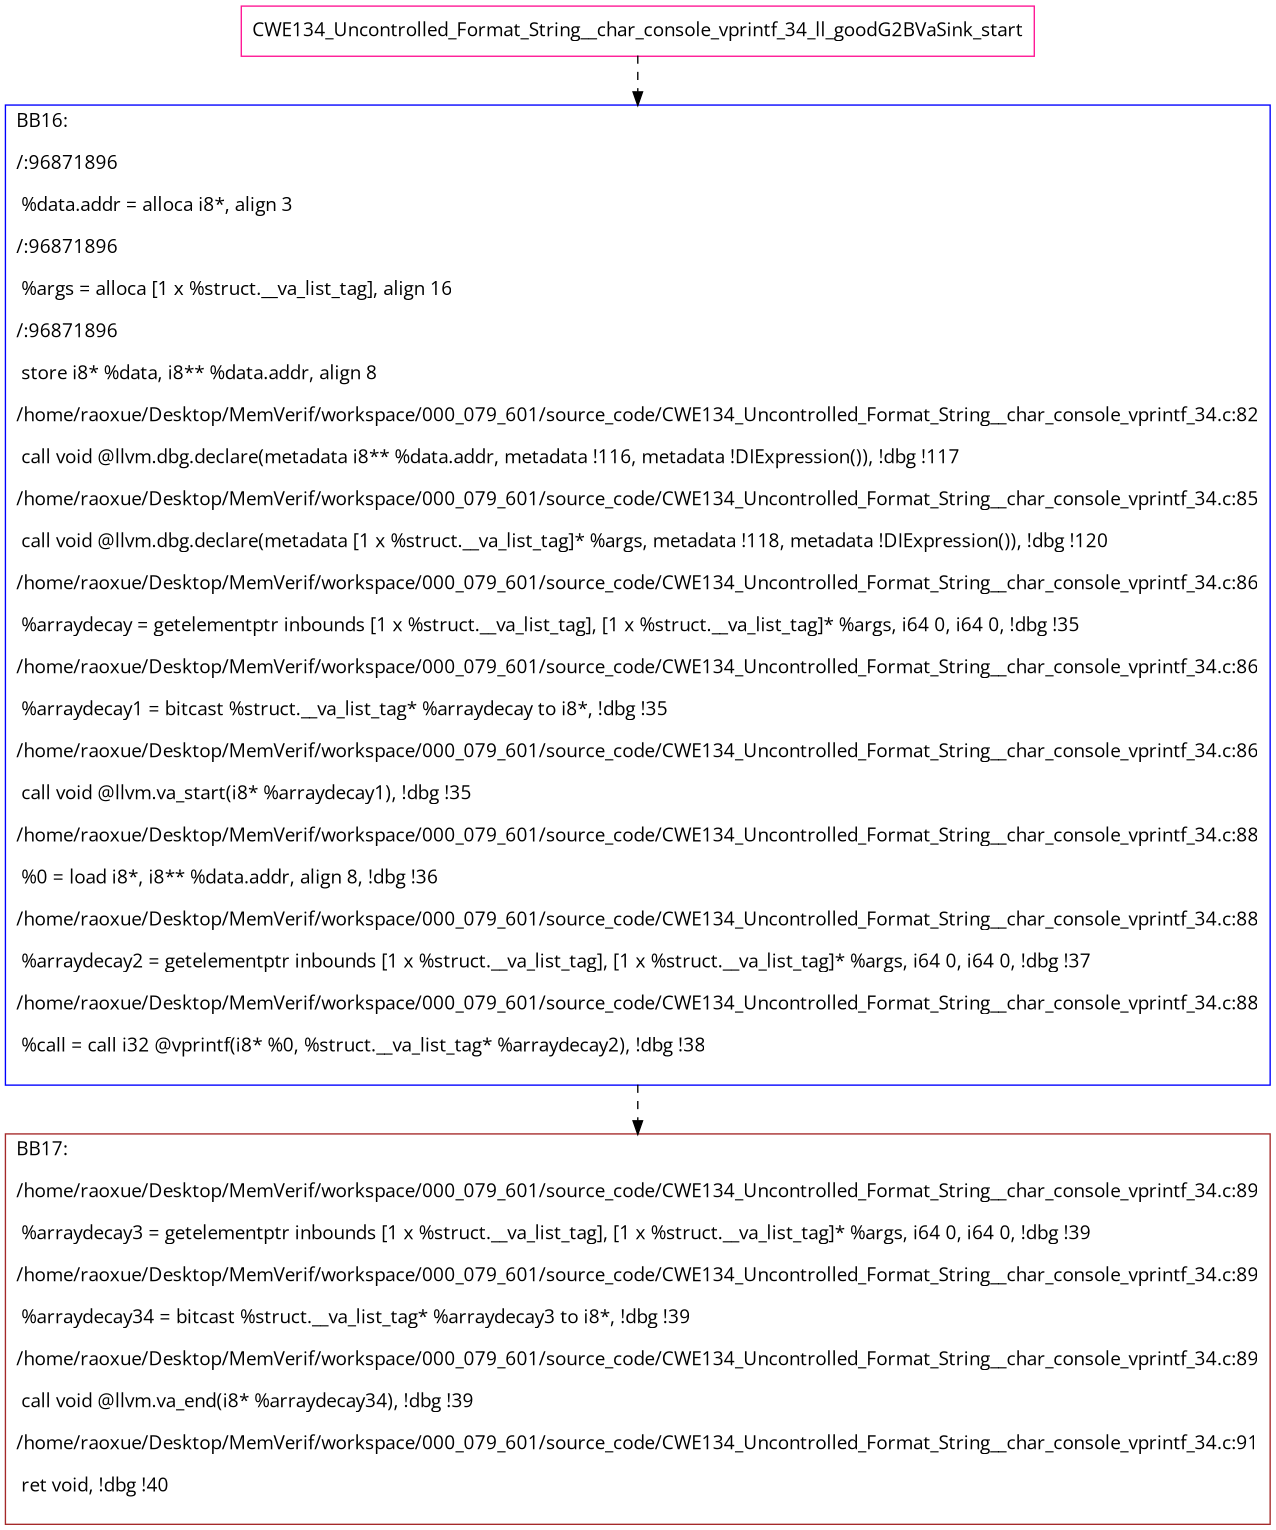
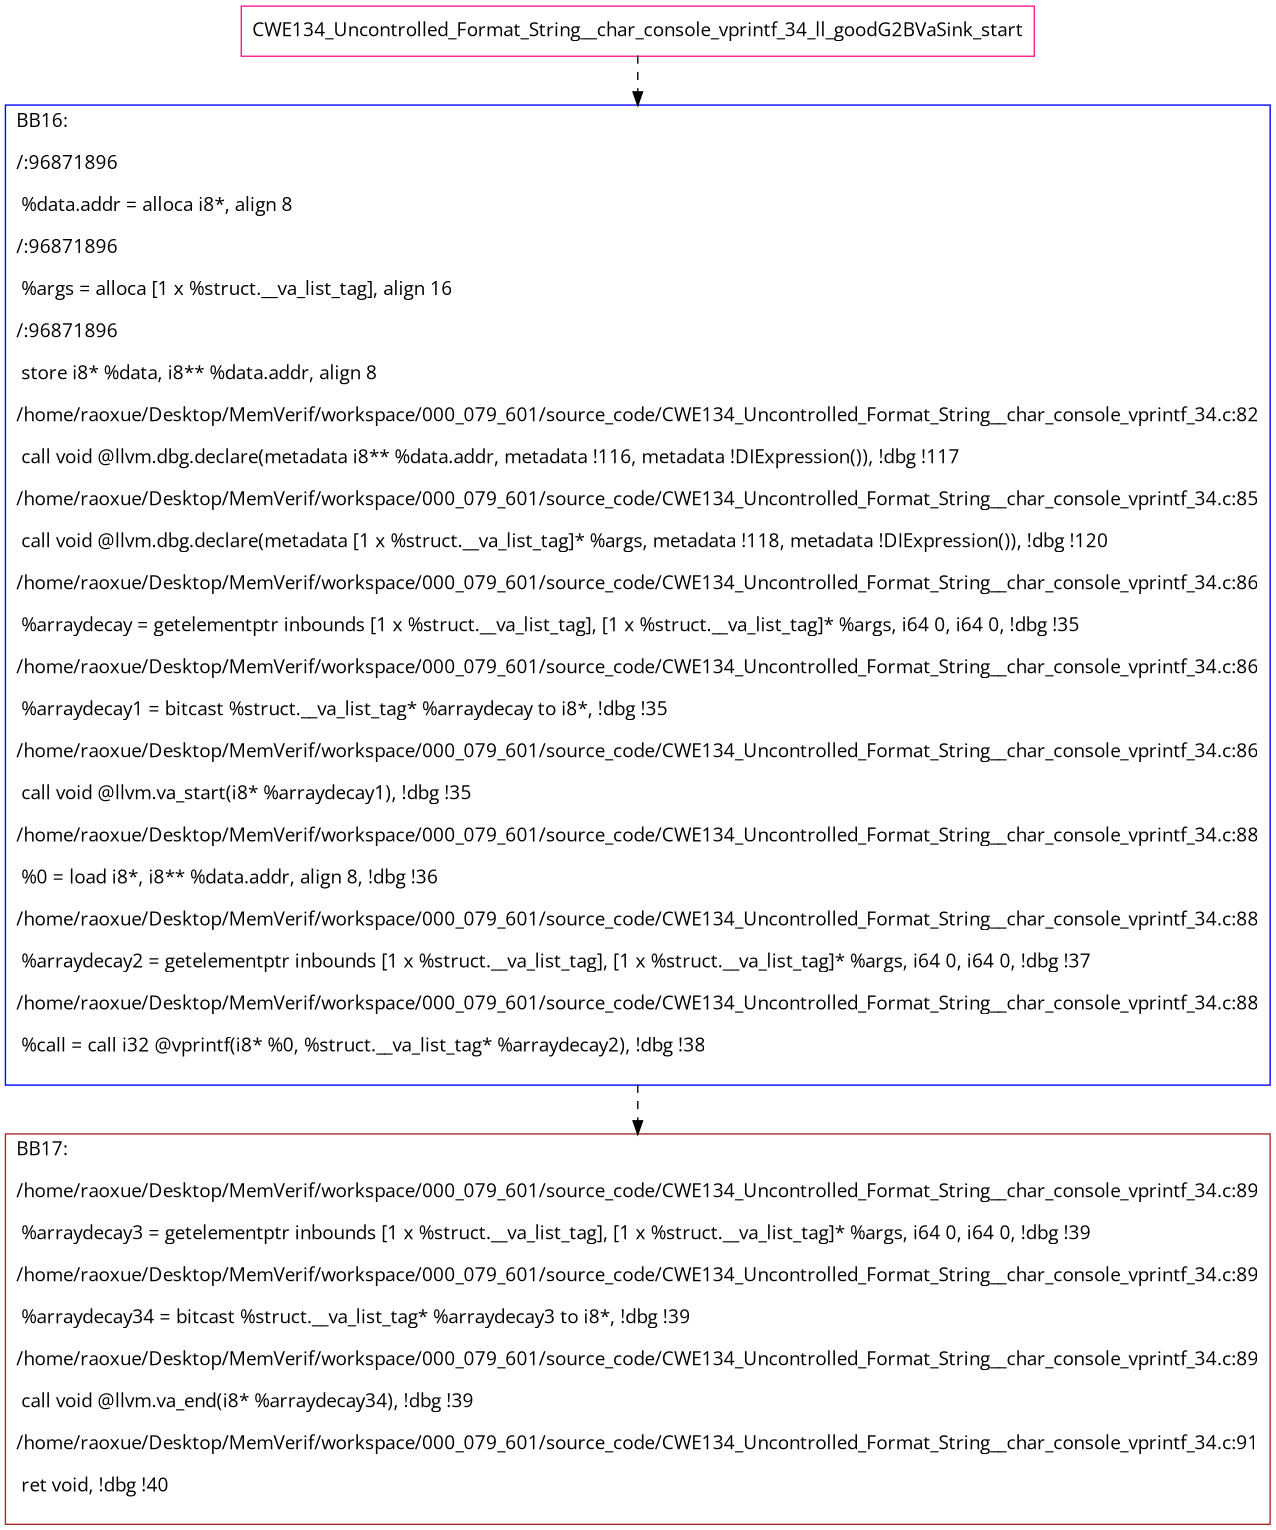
node "BB16:": text "%data.addr = alloca i8*, align 3" -> "%data.addr = alloca i8*, align 8"
